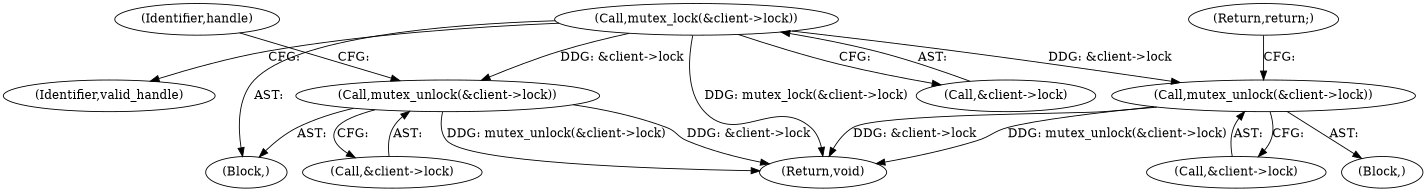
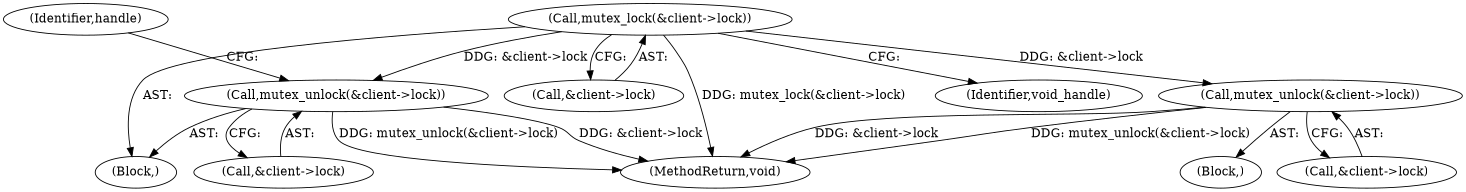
node "(Return,return;)": removed
node "(Identifier,valid_handle)": label "(Identifier,valid_handle)" -> "(Identifier,void_handle)"
node "(Return,void)": label "(Return,void)" -> "(MethodReturn,void)"
